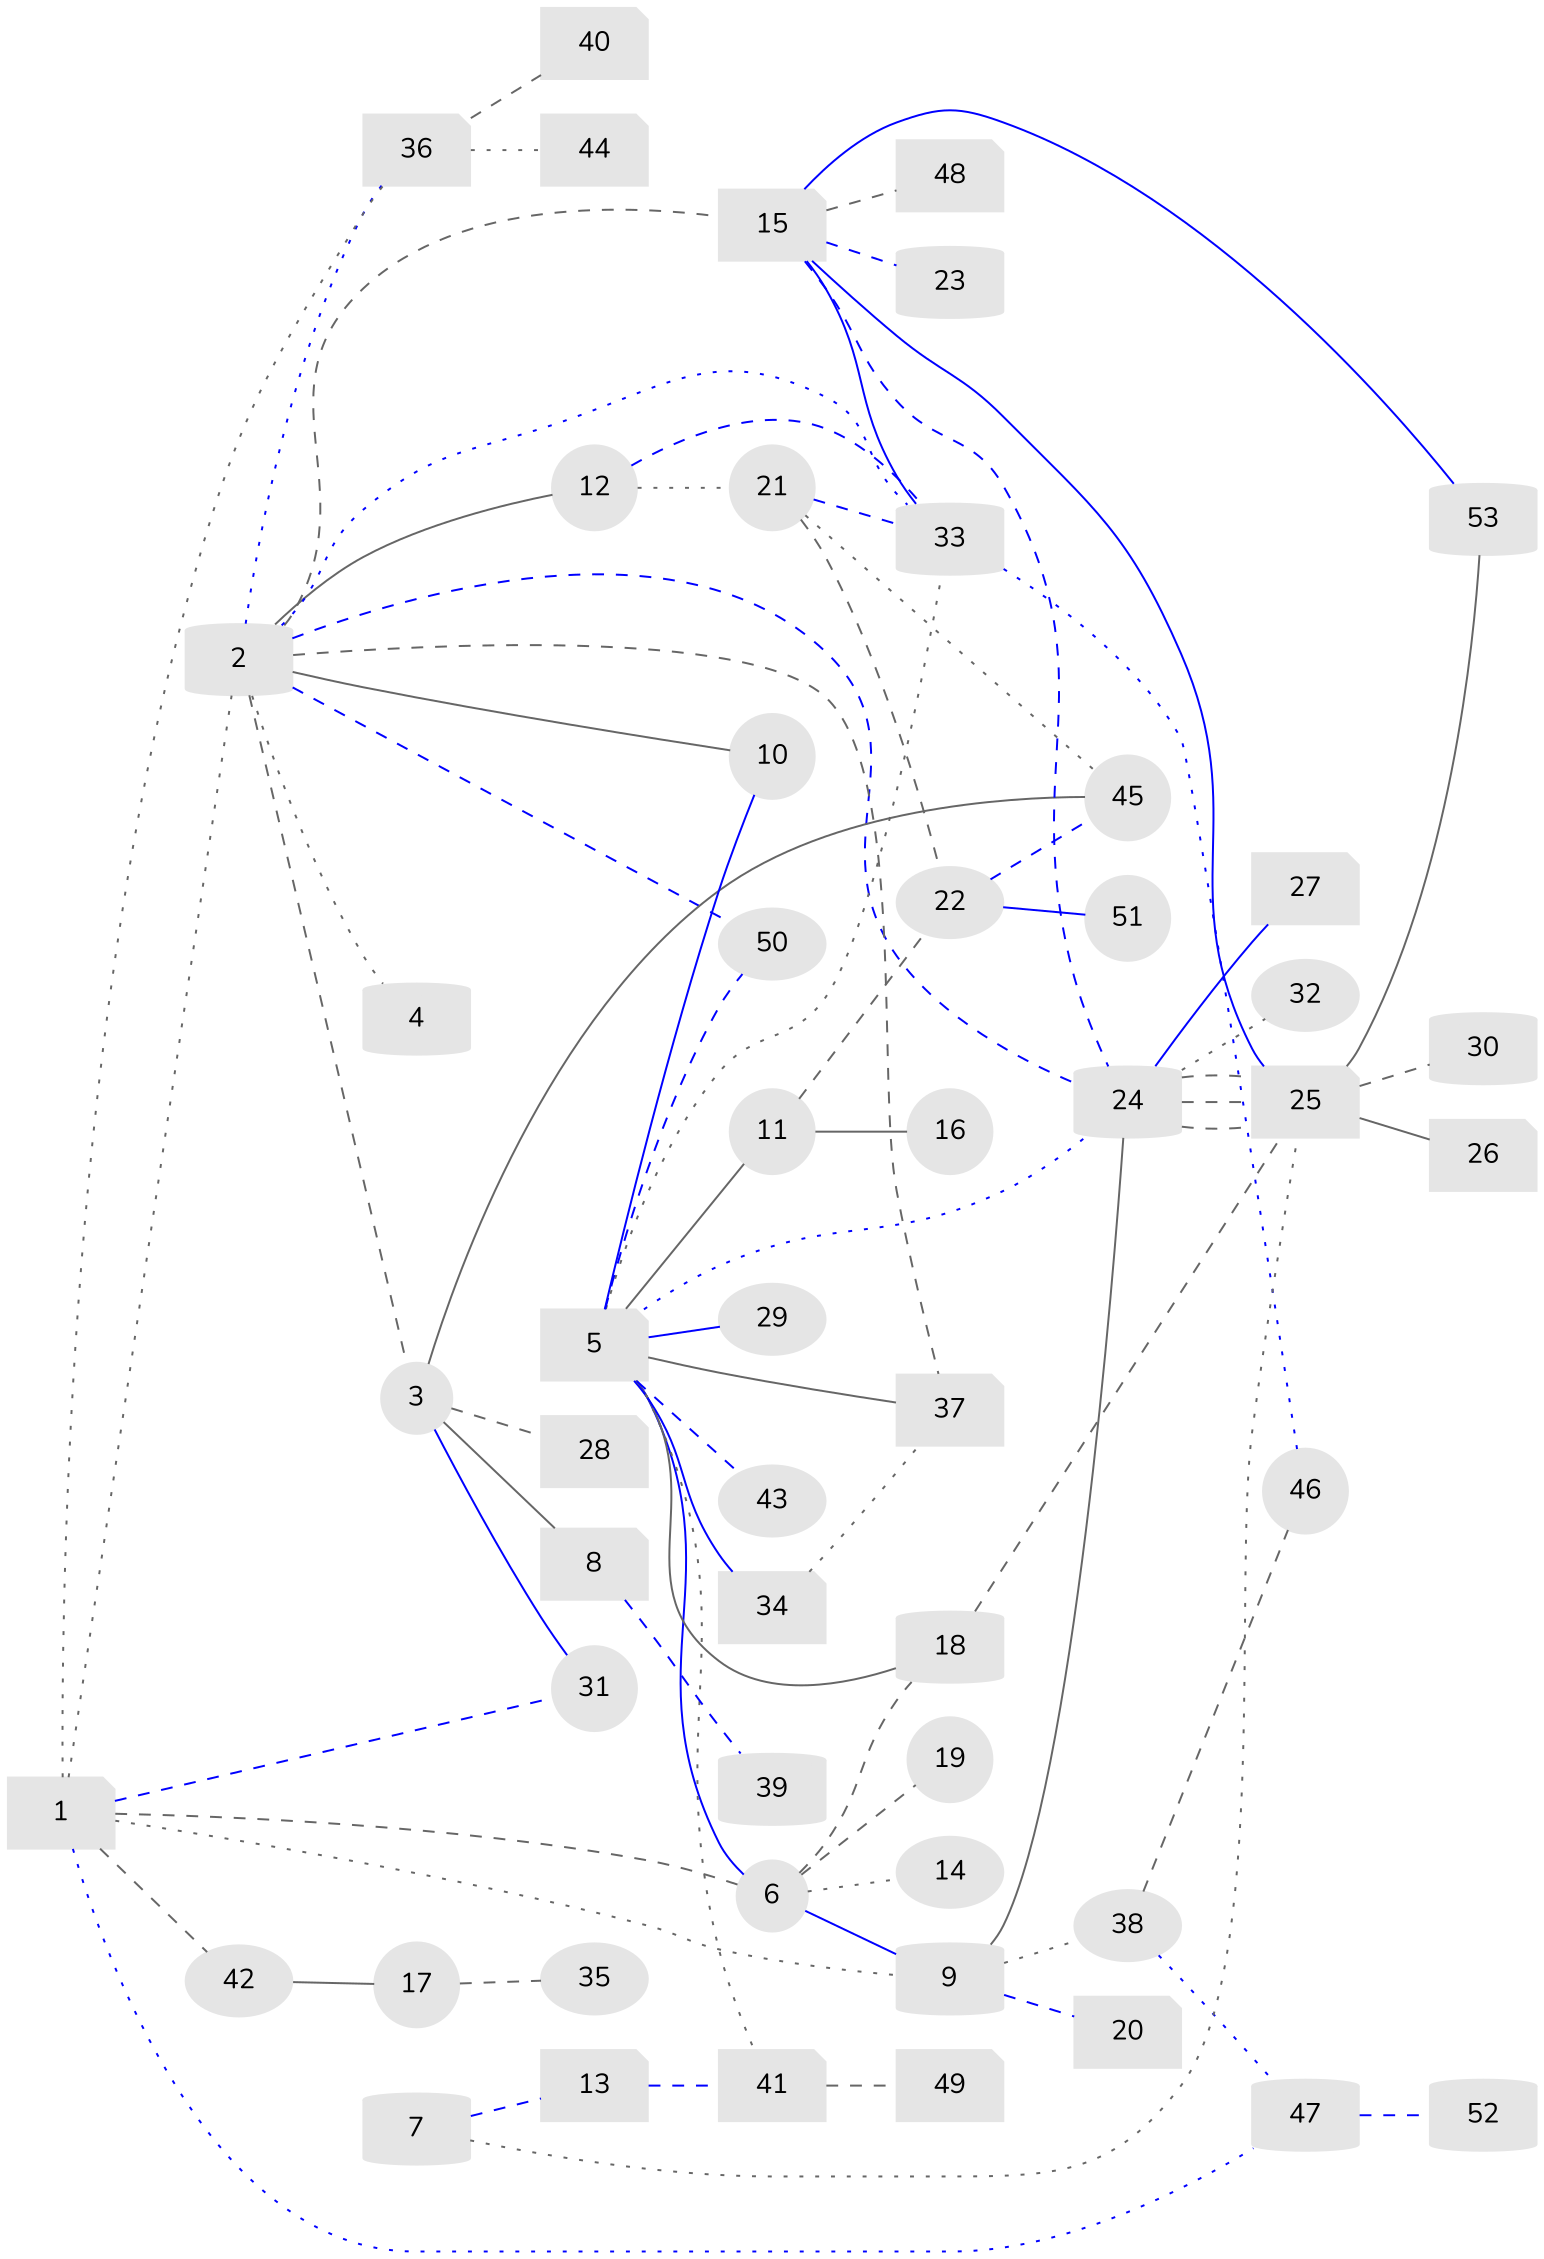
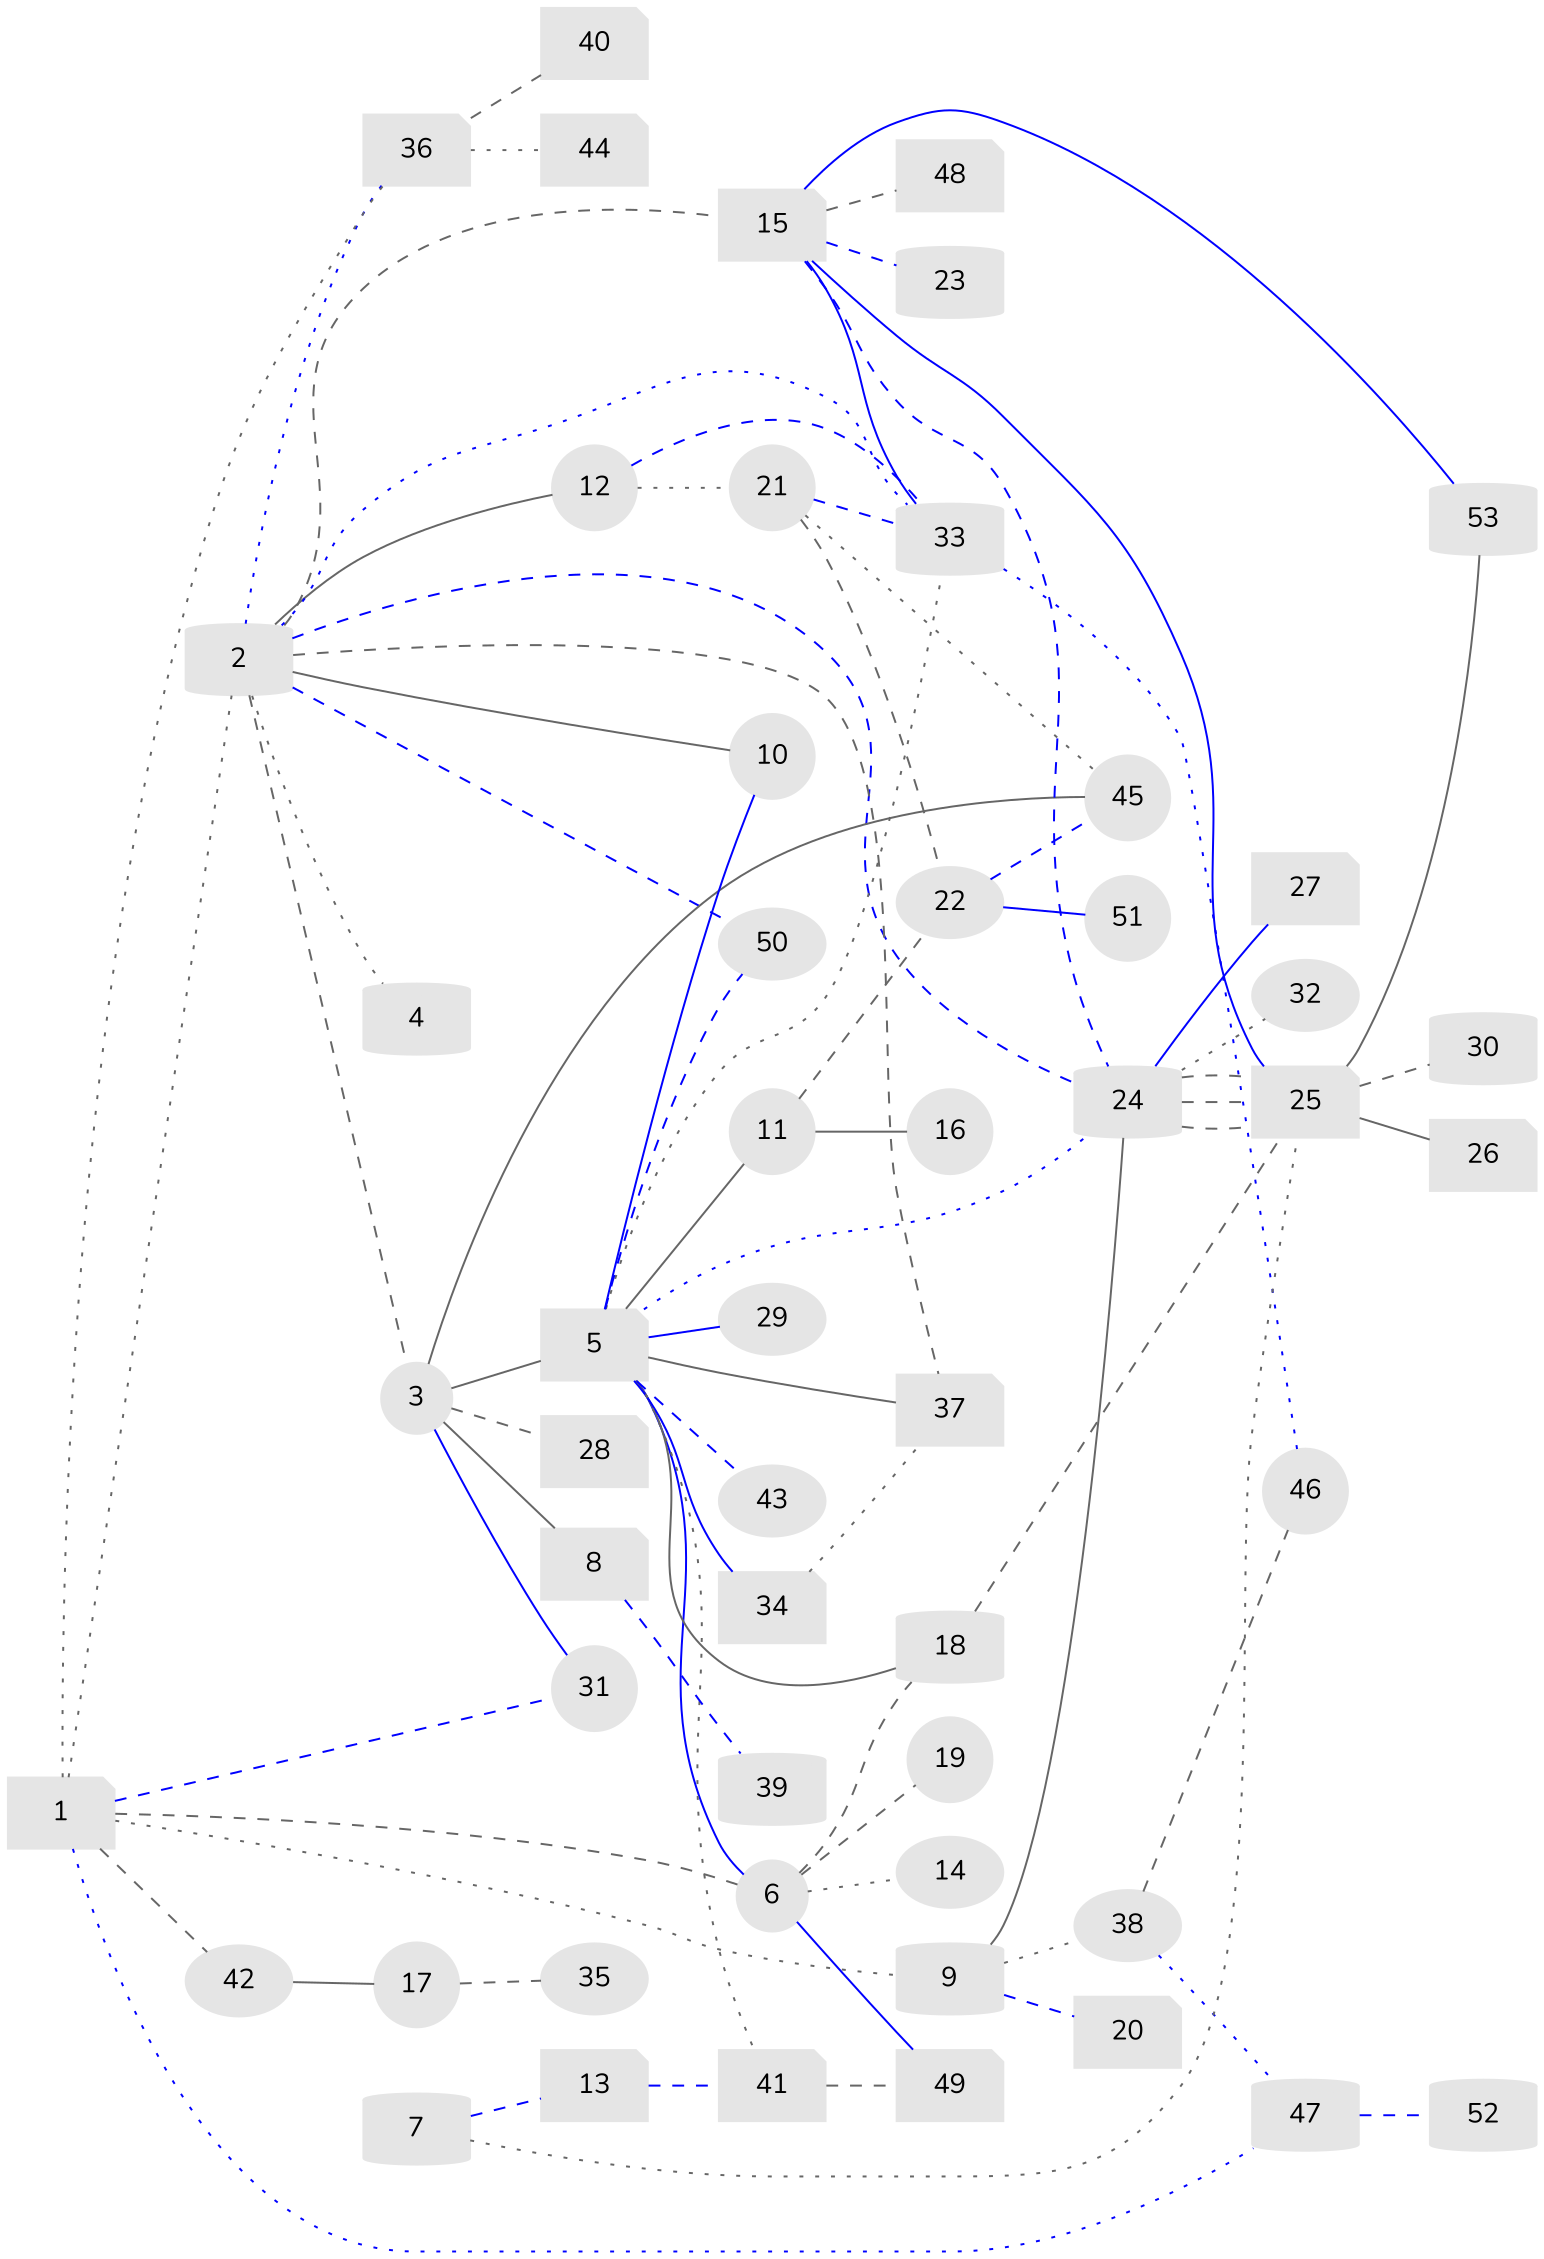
edge "5" -- "3": added
edge "6" -- "9": now "6" -- "49"
